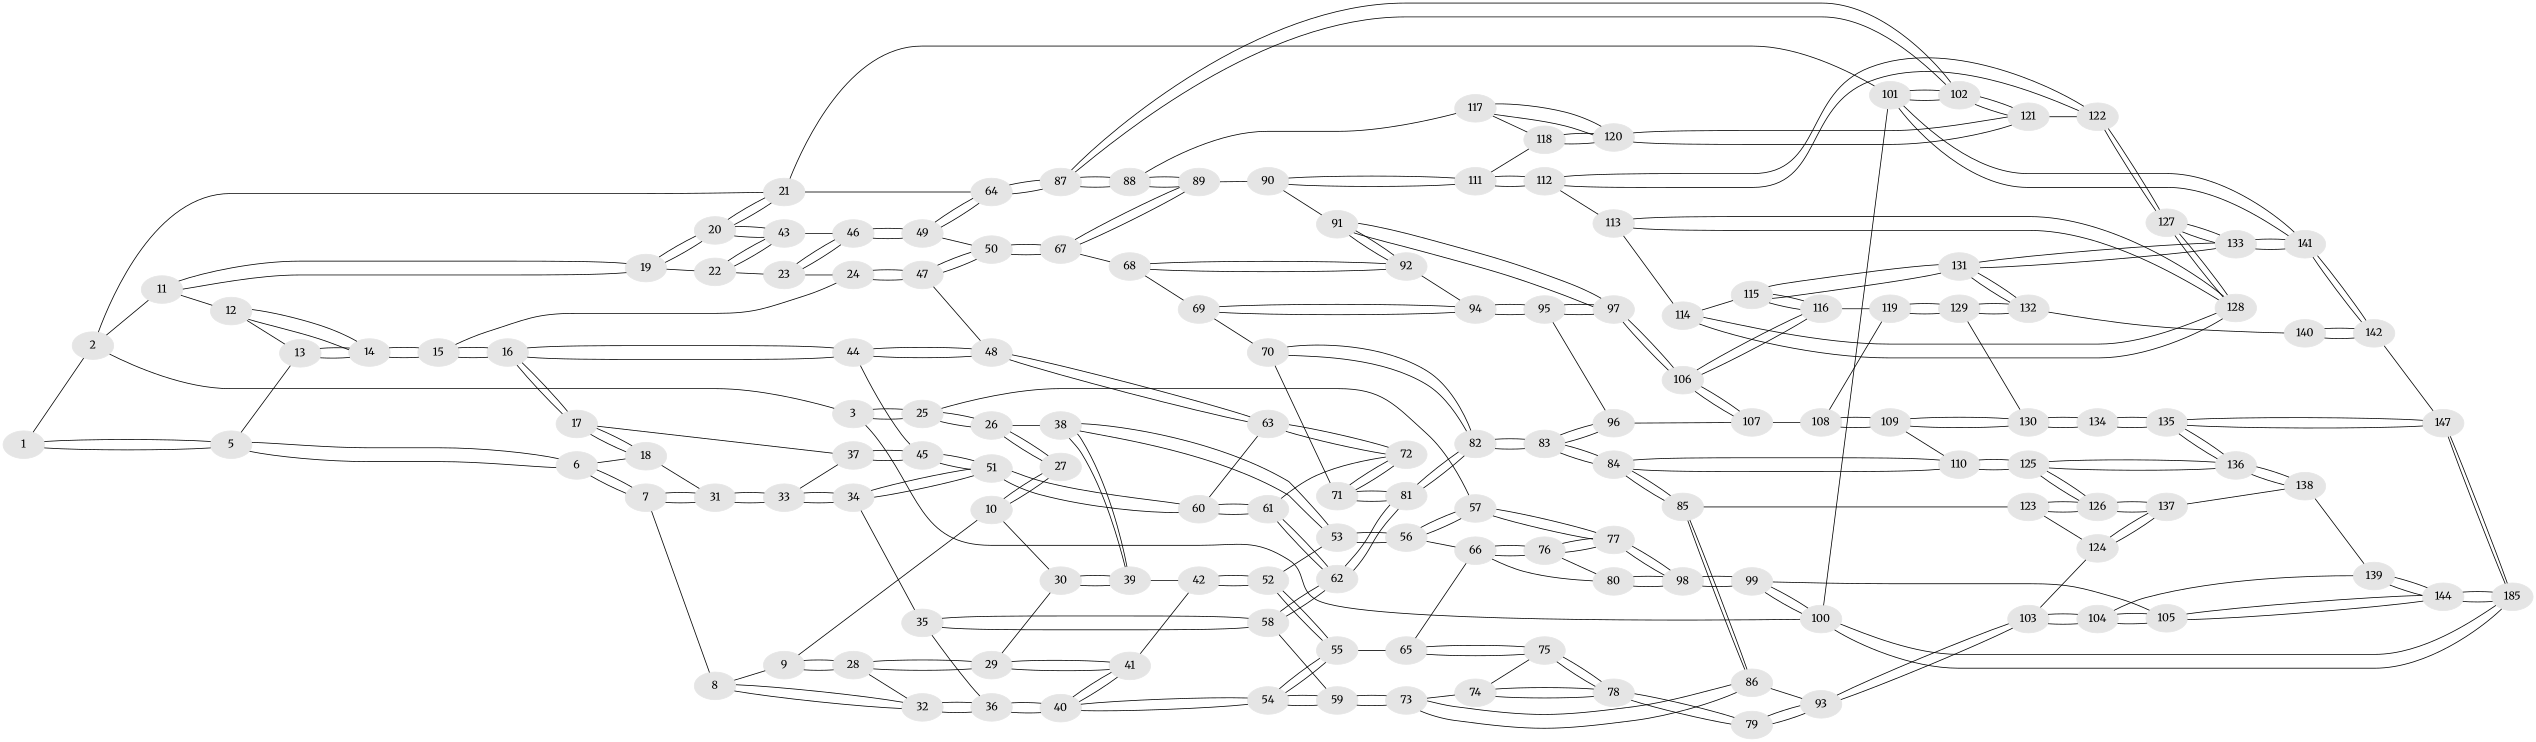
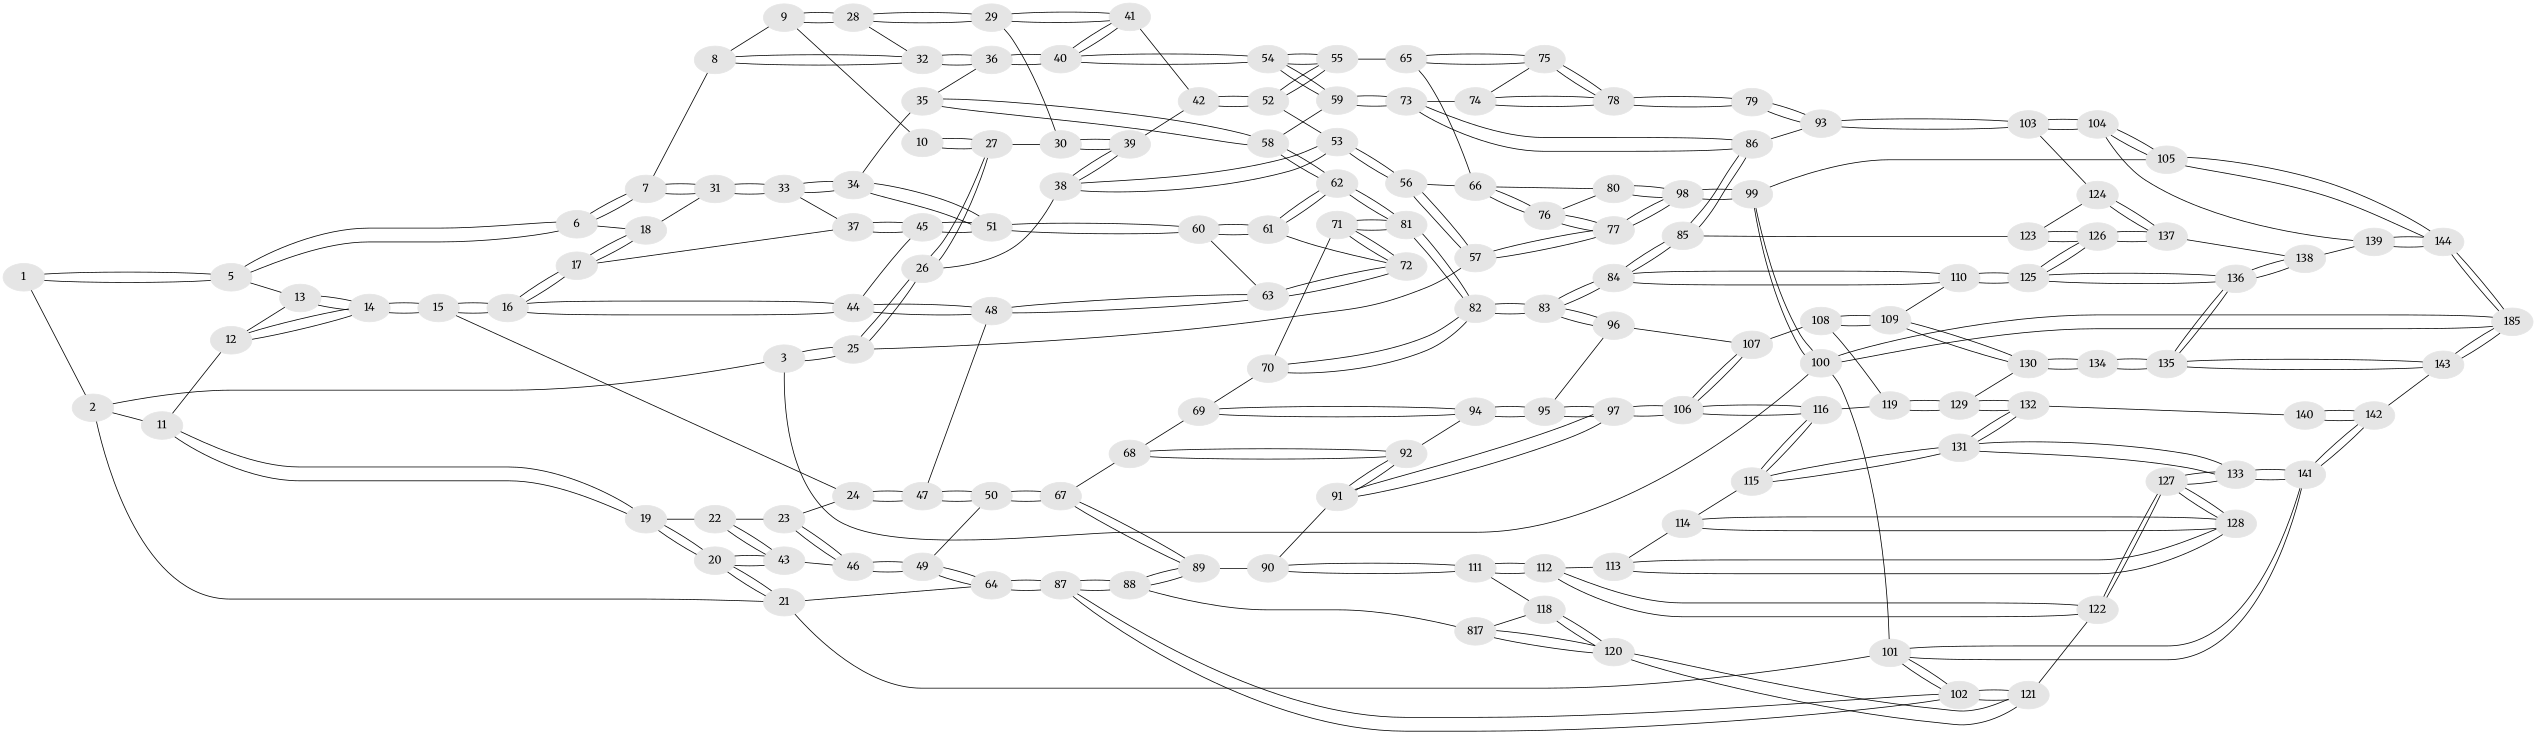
node "117": label "117" -> "817"
node "147": label "147" -> "143"
edge "10" -- "30": now "27" -- "30"
